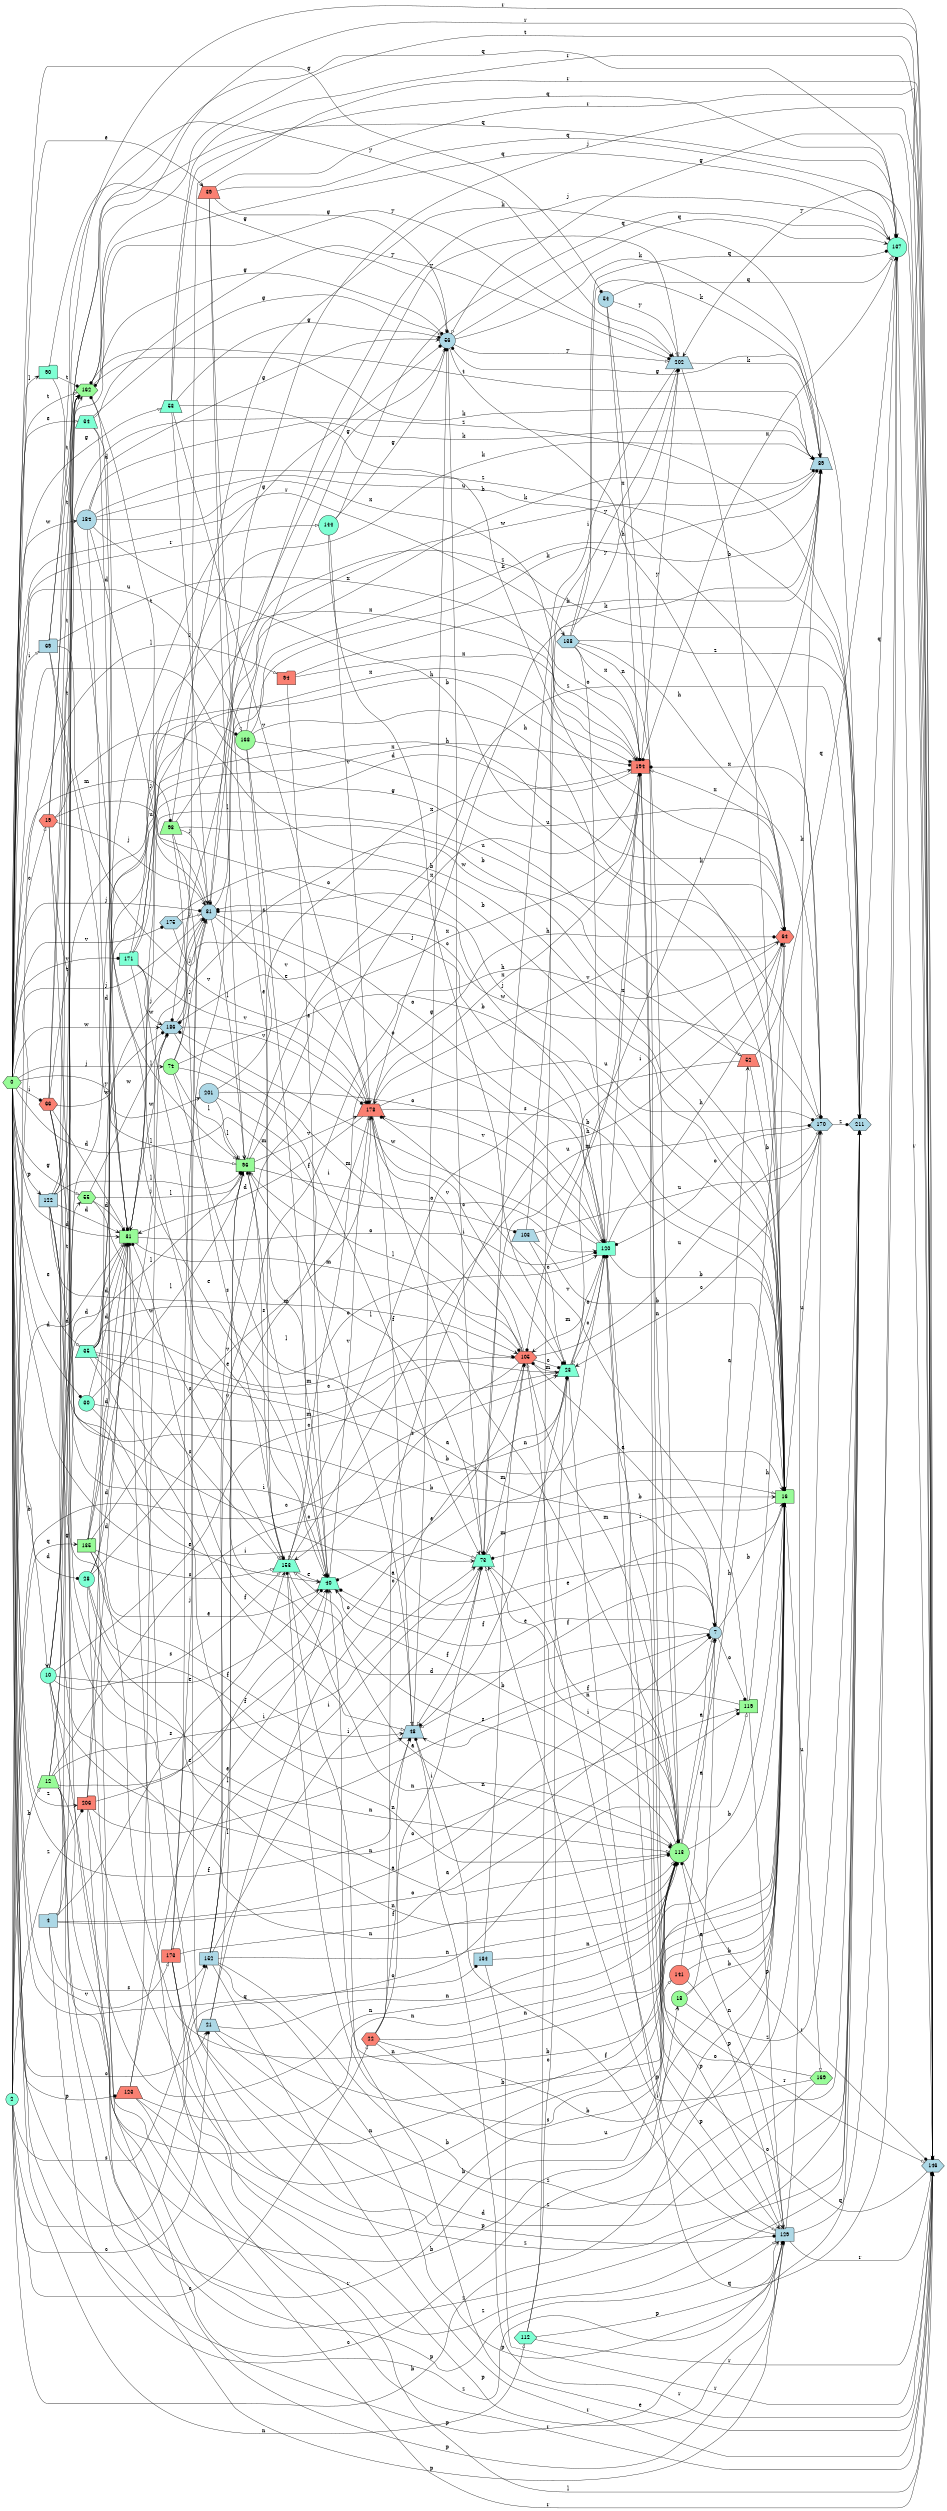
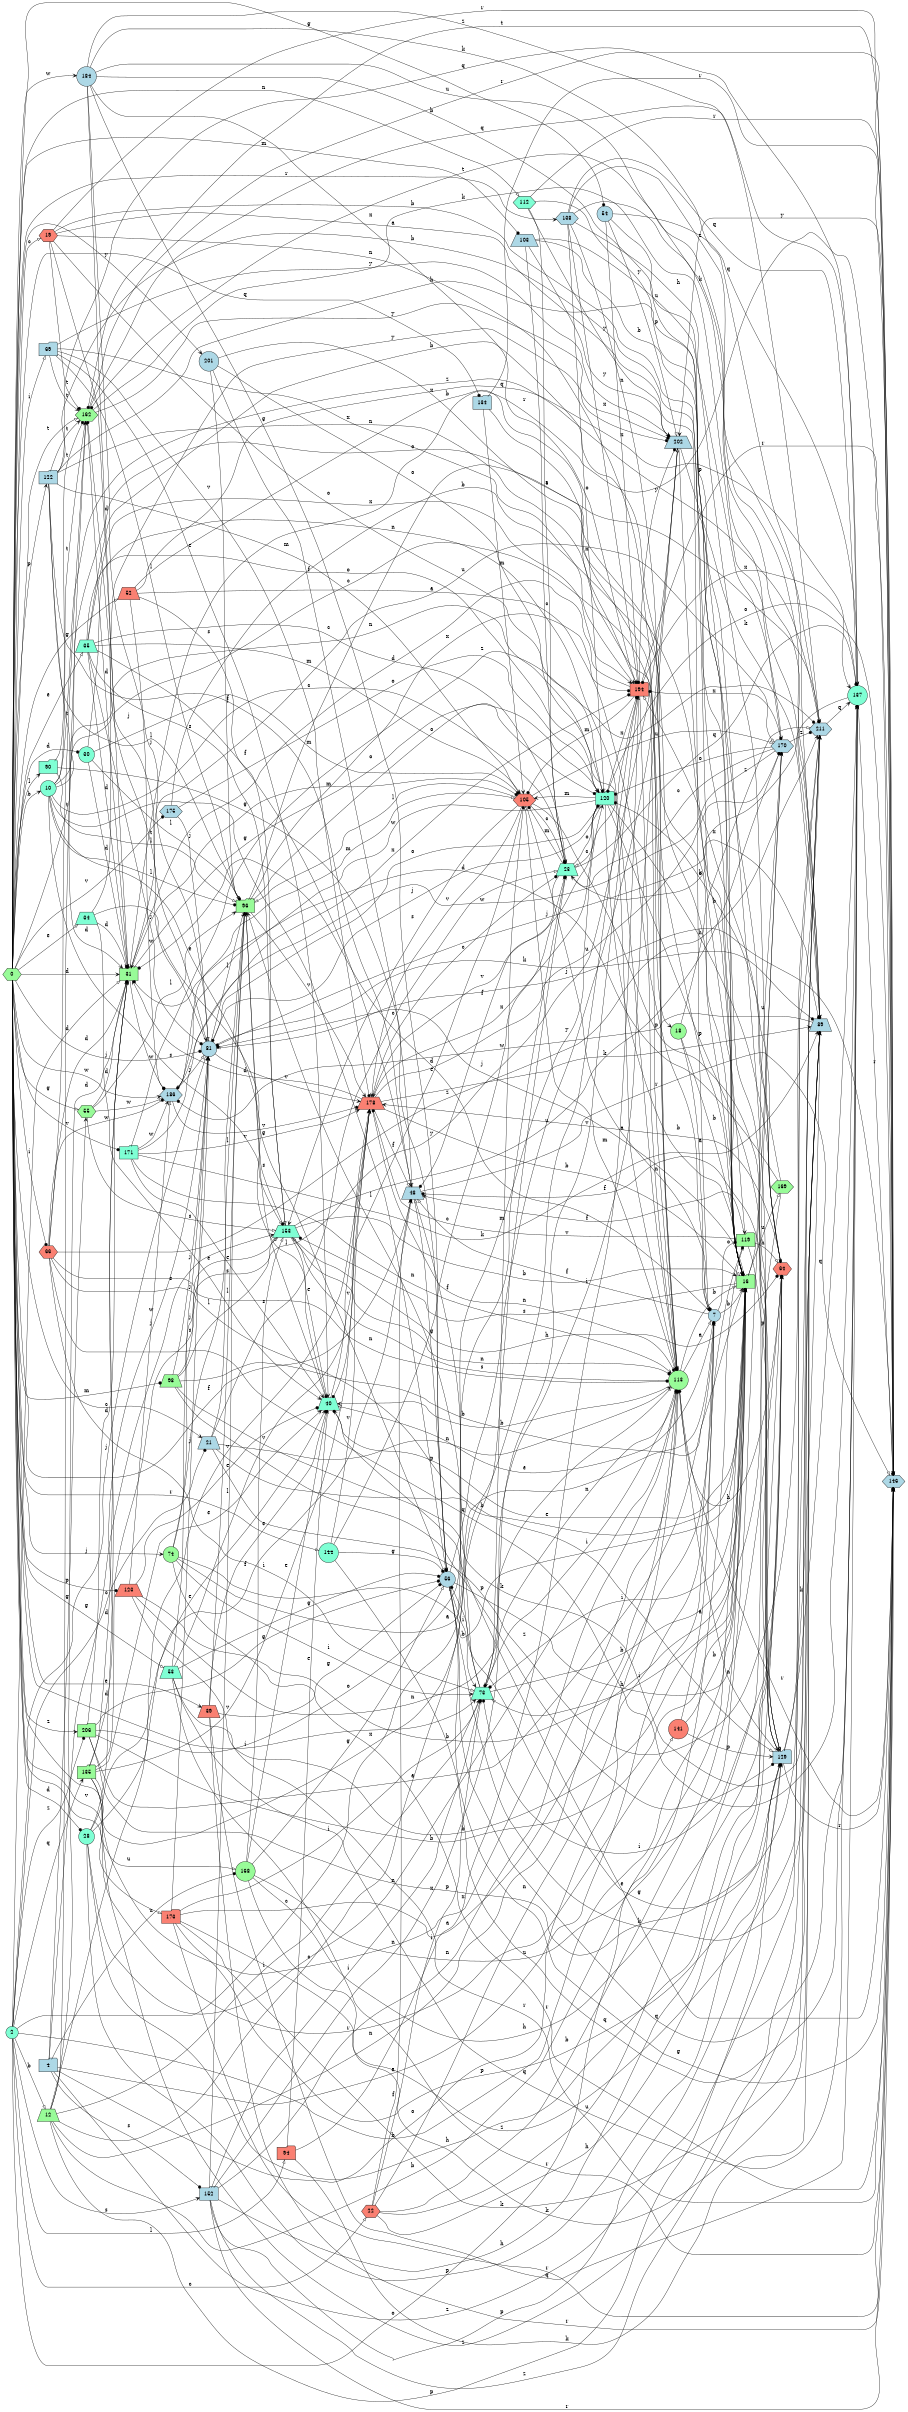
edge "7" -> "52": reversed
node "206": fillcolor salmon -> palegreen
edge "173" -> "146": label "l" -> "r"
